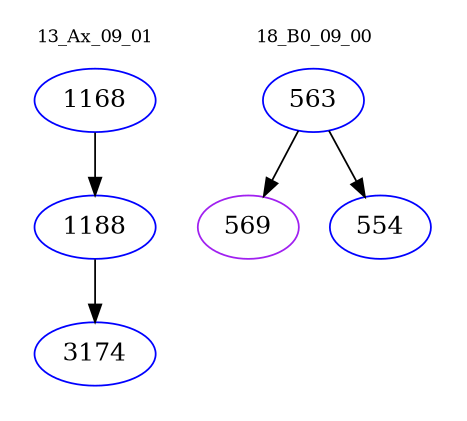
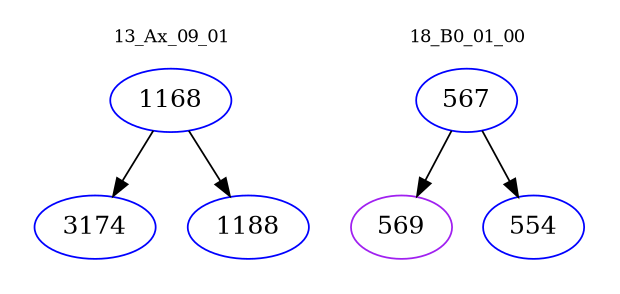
cluster "18_B0_09_00": label "18_B0_09_00" -> "18_B0_01_00"
node "563": label "563" -> "567"
edge "1188" -> "3174": now "1168" -> "3174"
